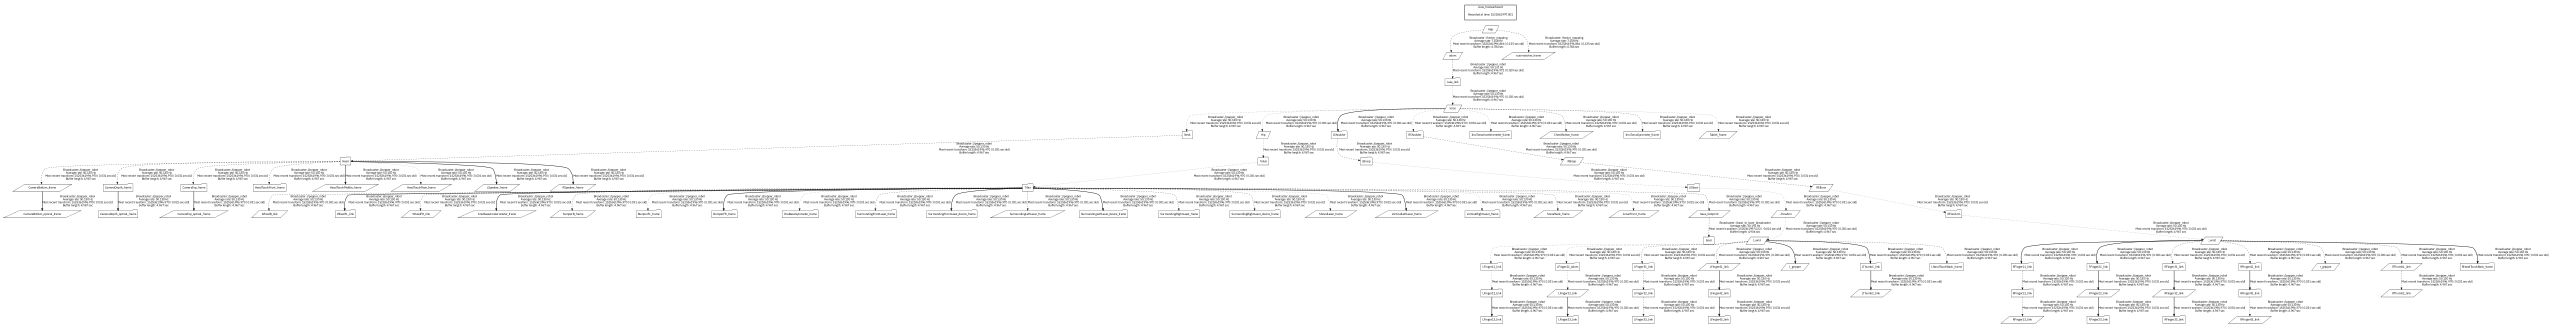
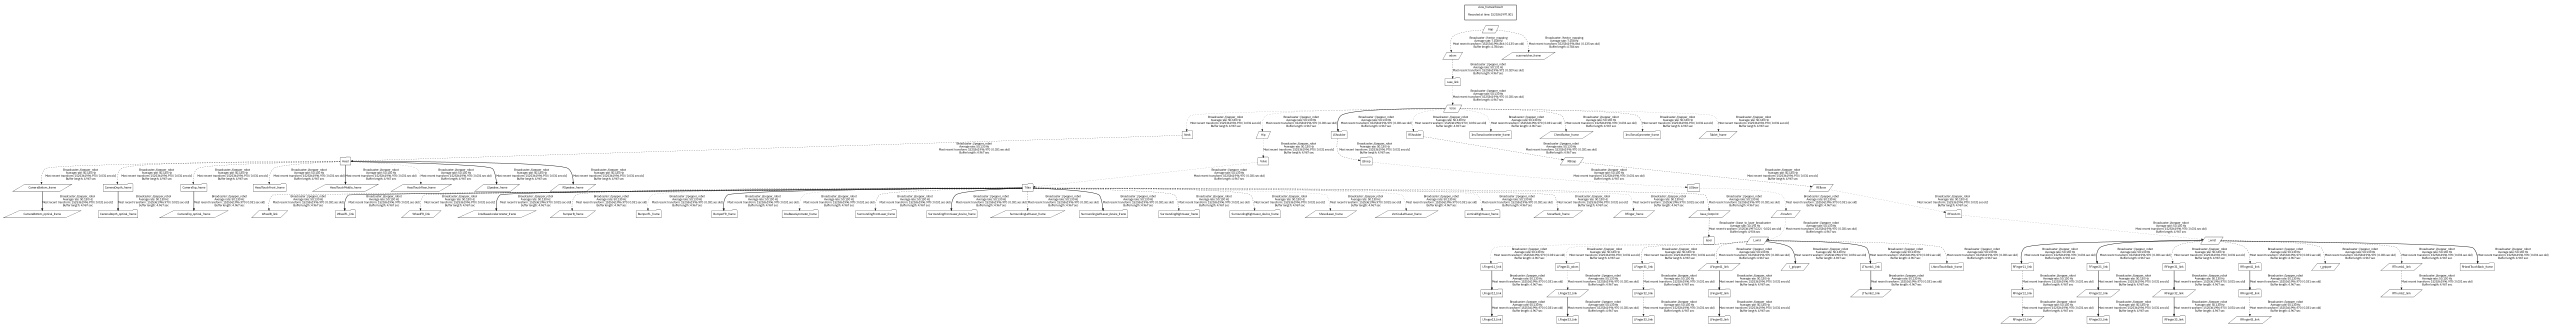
edge "Tibia" -> "VerticalLeftLaser_frame": style bold -> dotted
node "SonarFront_frame": label "SonarFront_frame" -> "RFinger_frame"
edge "LFinger11_link" -> "LFinger12_link": style dotted -> bold
